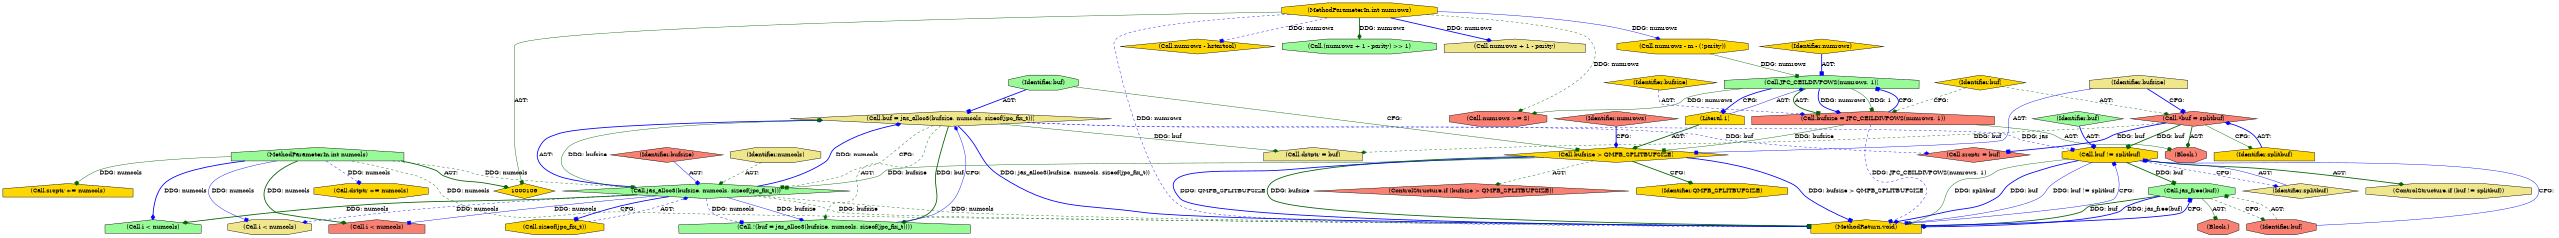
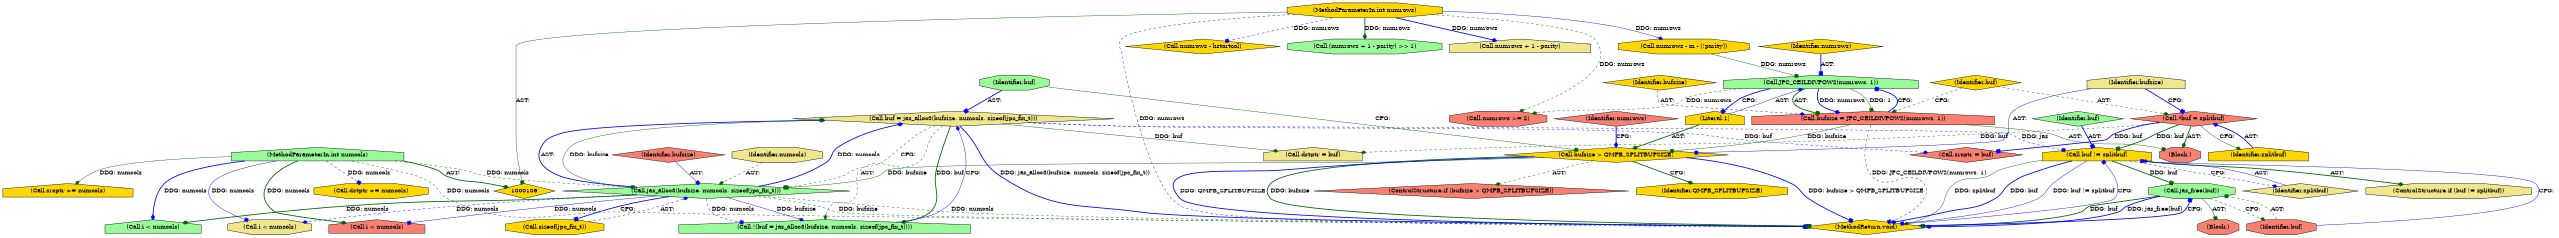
edge "(Call,JPC_CEILDIVPOW2(numrows, 1))" -> "(Call,numrows >= 2)": style solid -> dashed
node "(Call,buf != splitbuf)": shape octagon -> house
edge "(MethodParameterIn,int numcols)" -> "(Call,srcptr += numcols)": arrowhead box -> diamond
node "(MethodReturn,void)": shape house -> diamond
